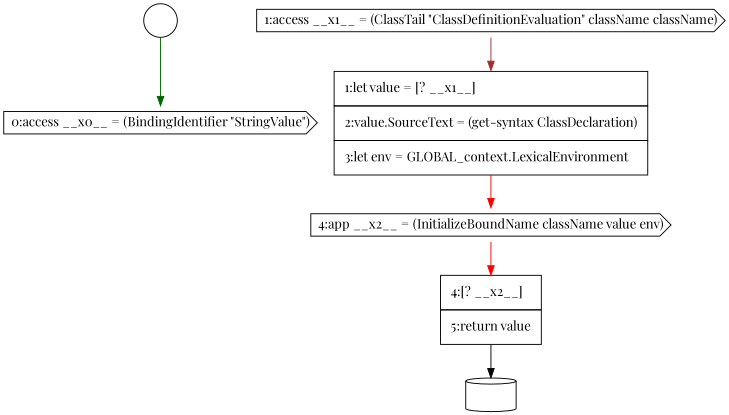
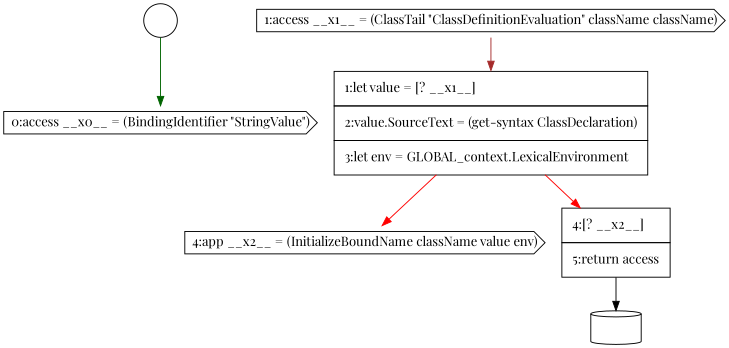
edge "4:app __x2__ = (InitializeBoundName className value env)" -> "4:[? __x2__]": now "1:let value = [? __x1__]" -> "4:[? __x2__]"
node "4:[? __x2__]": text "5:return value" -> "5:return access"
